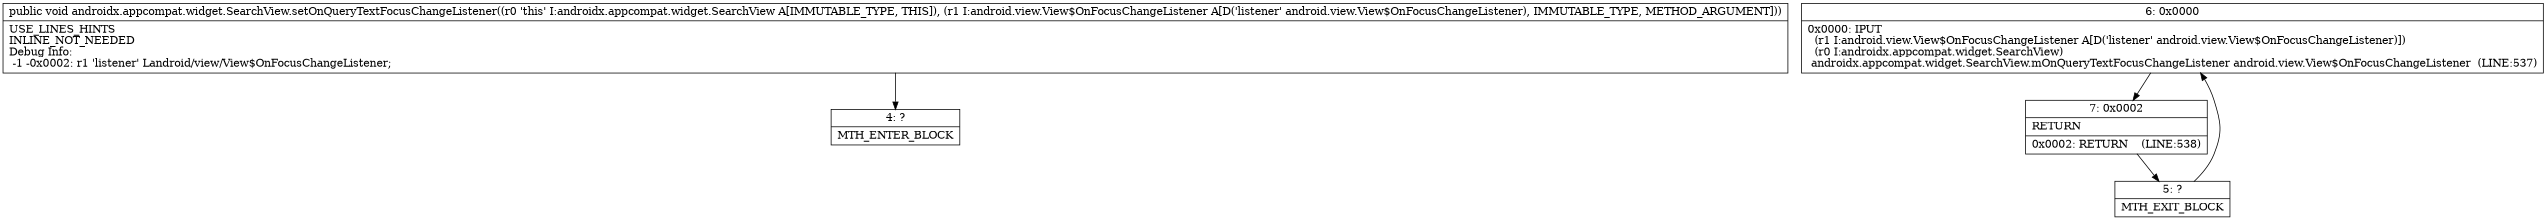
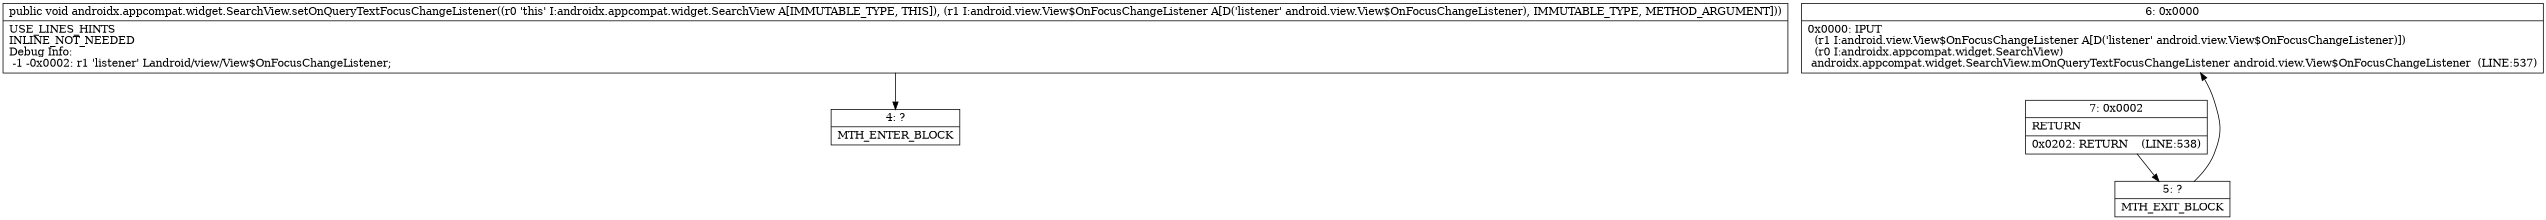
edge "6: 0x0000" -> "7: 0x0002": removed
node "7: 0x0002": text "0x0002: RETURN    (LINE:538)" -> "0x0202: RETURN    (LINE:538)"
